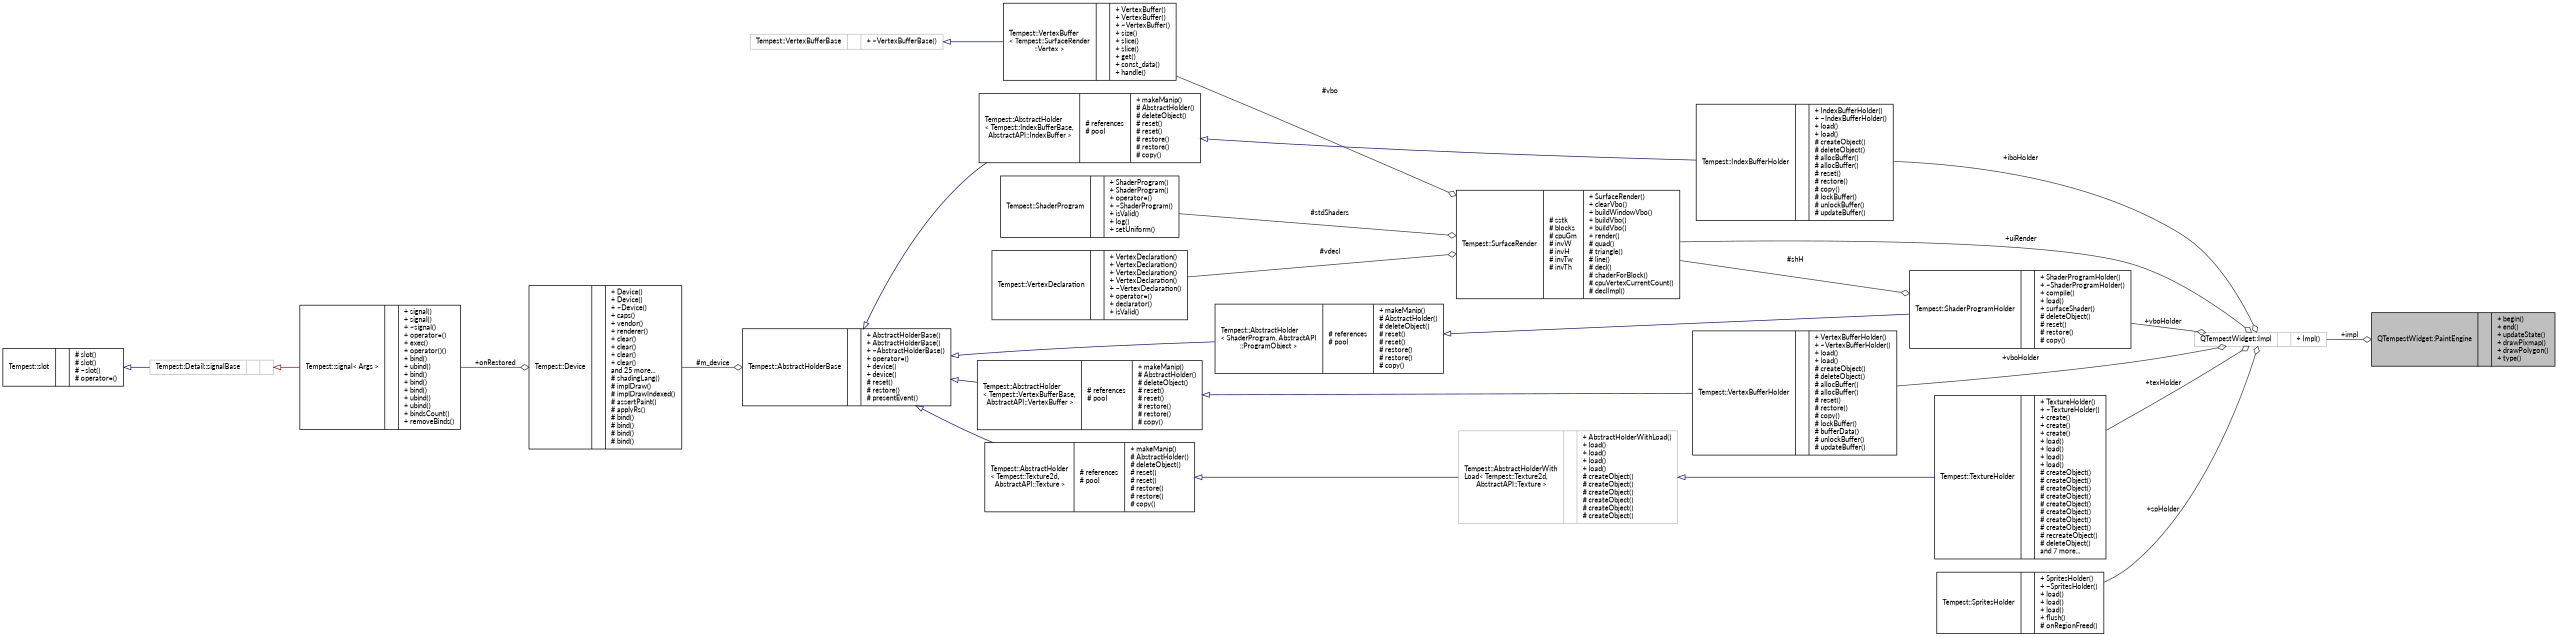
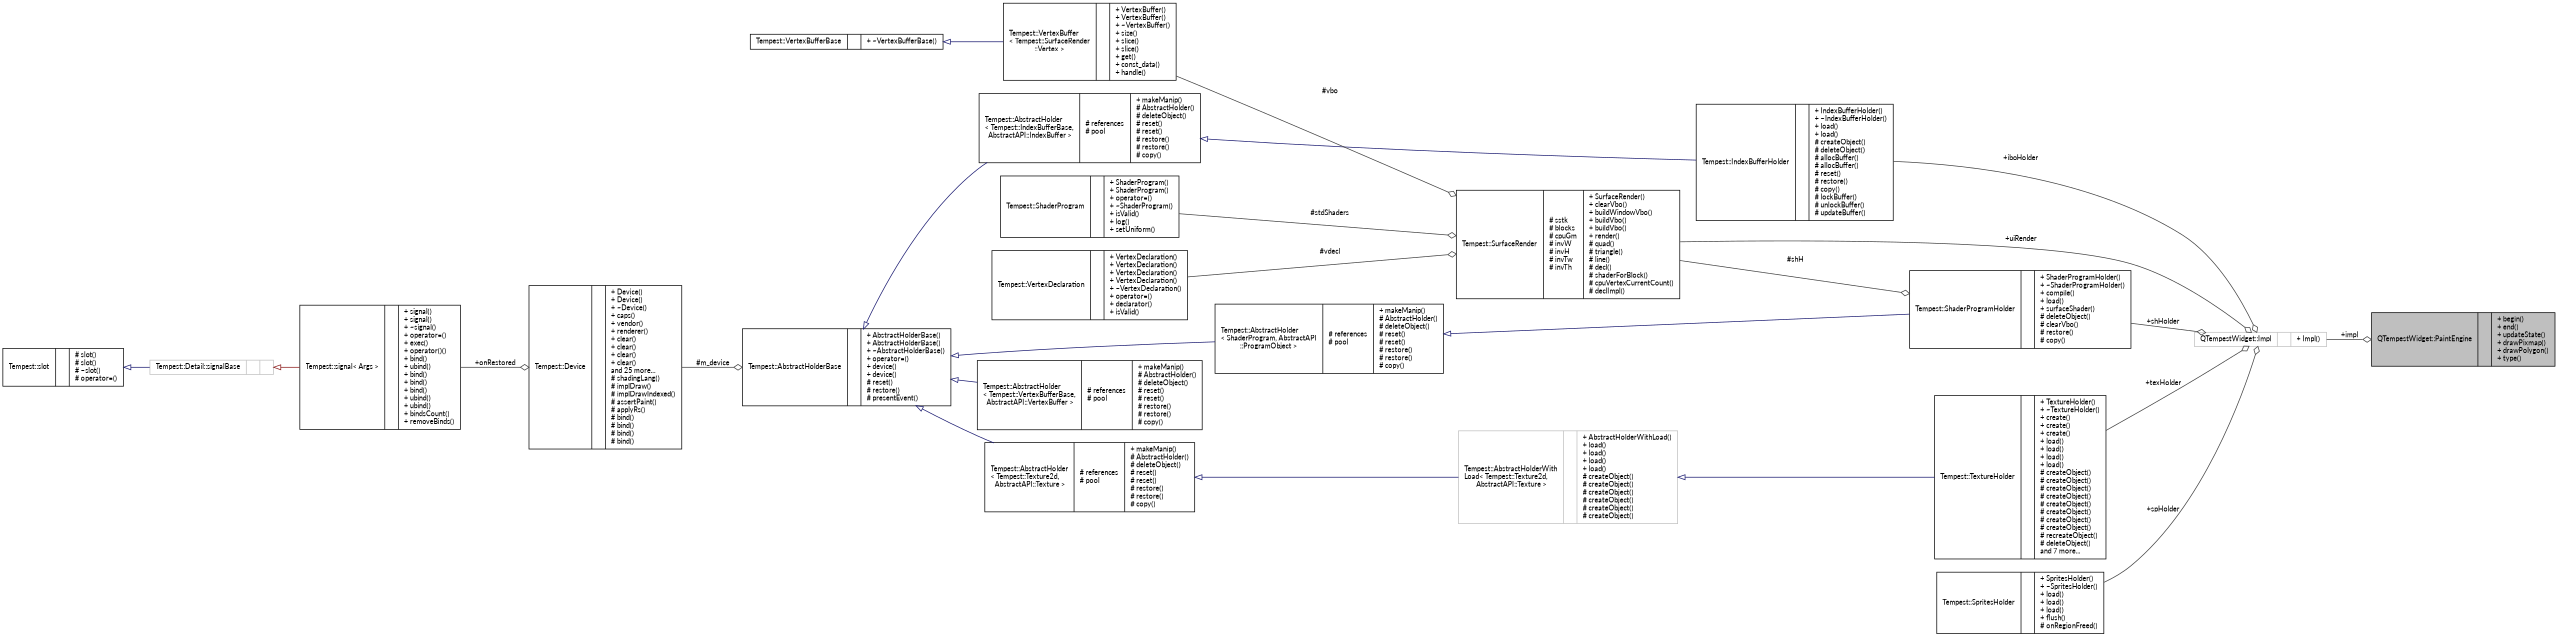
node "Tempest::VertexBufferBase": color grey75 -> black
edge "Tempest::ShaderProgramHolder" -> "QTempestWidget::Impl": label " +vboHolder" -> " +shHolder"
node "Tempest::ShaderProgramHolder": text "# reset()" -> "# clearVbo()"
node "Tempest::VertexBufferHolder": removed
